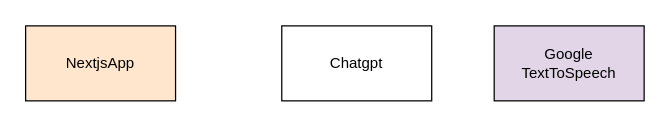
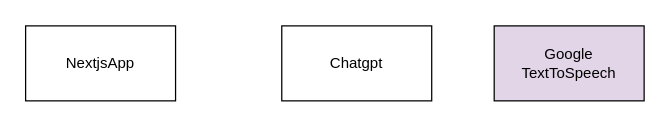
node "NextjsApp": fillcolor #ffe6cc -> #ffffff
